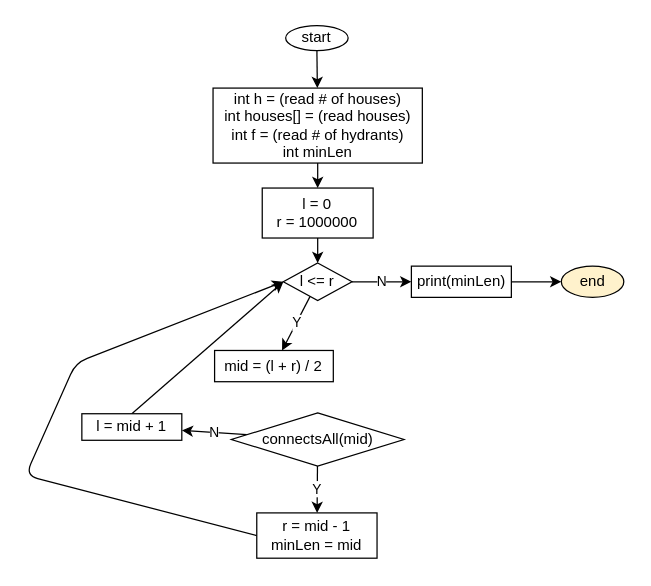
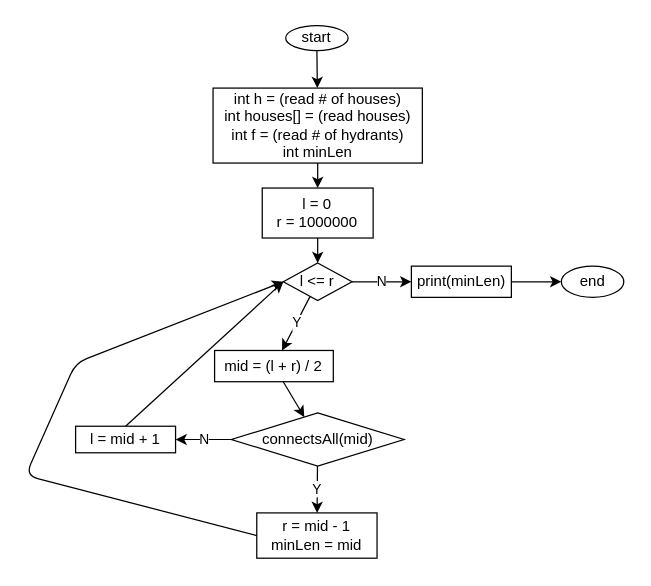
node "end": fillcolor #fff2cc -> #ffffff
edge "mid = (l + r) / 2" -> "connectsAll(mid)": added
node "l = mid + 1": moved (132, 427) -> (126, 440)
